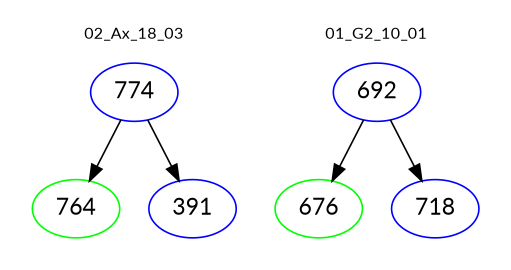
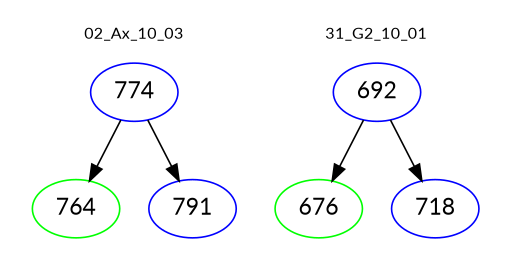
cluster "02_Ax_18_03": label "02_Ax_18_03" -> "02_Ax_10_03"
cluster "01_G2_10_01": label "01_G2_10_01" -> "31_G2_10_01"
node "391": label "391" -> "791"
